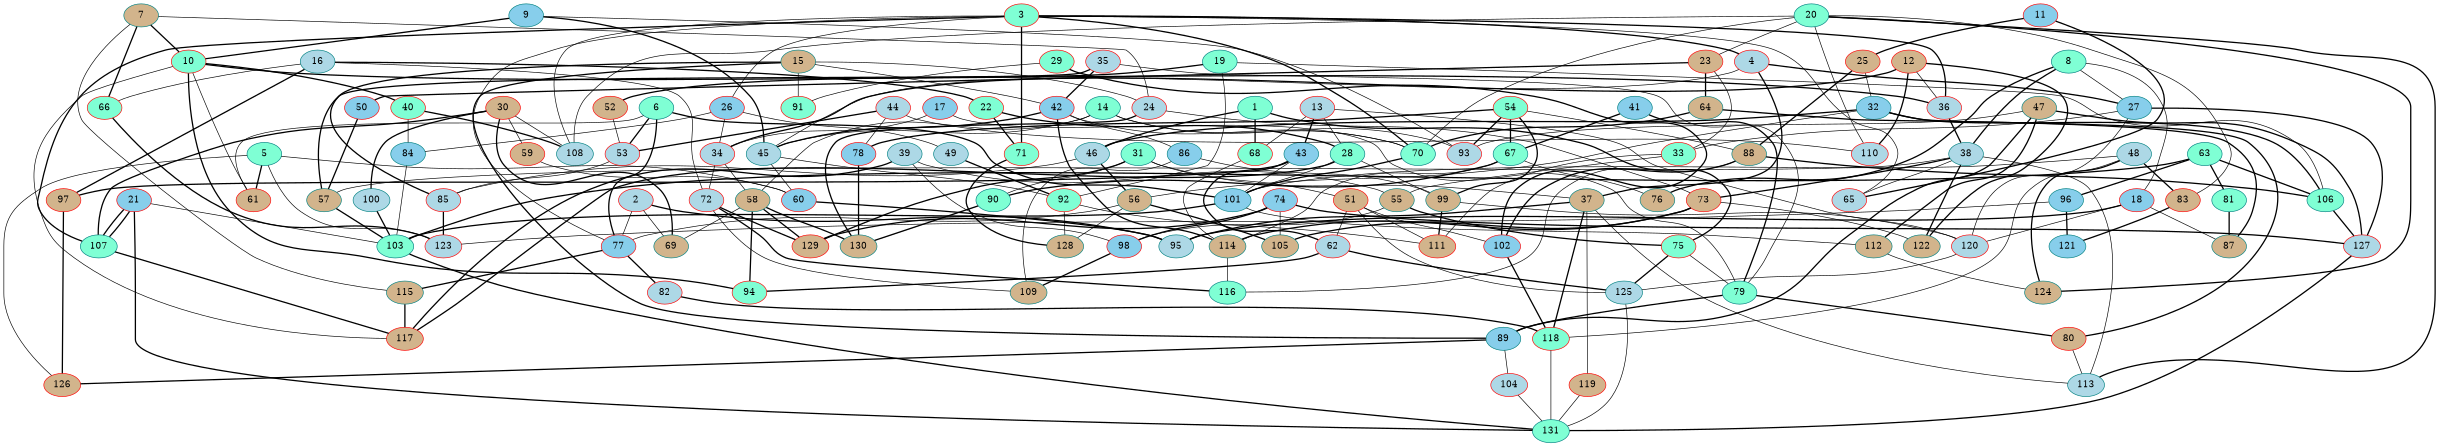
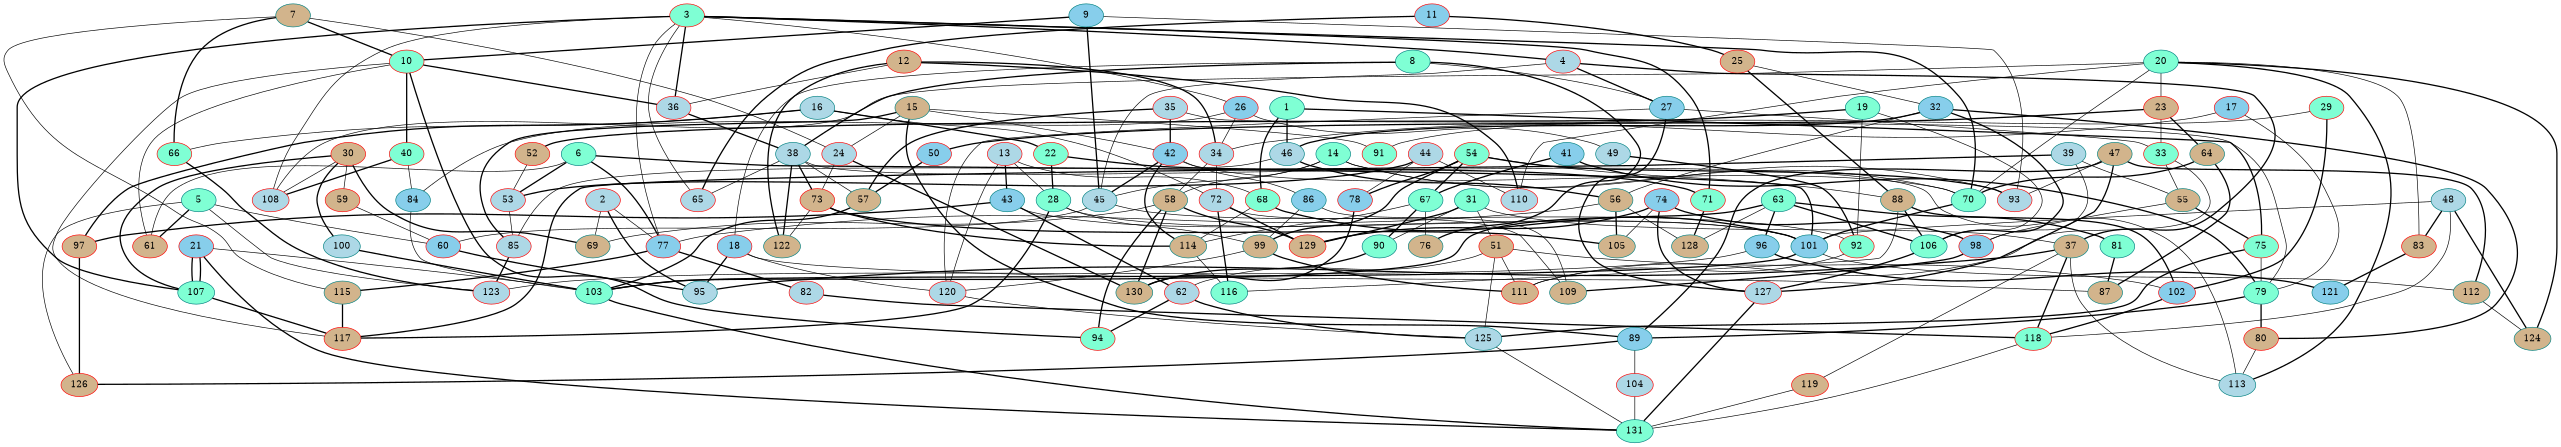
node "108": color teal -> red
edge "92" -- "128": now "63" -- "128"
edge "68" -- "101": added
